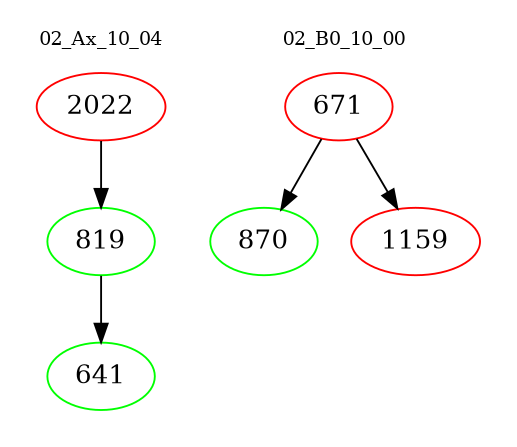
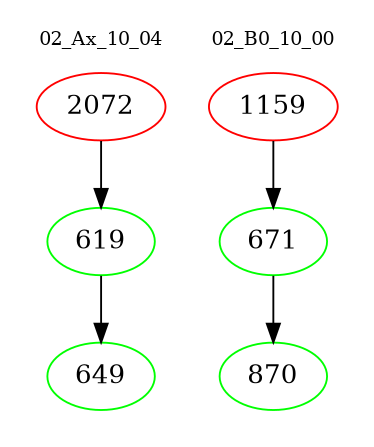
node "2022": label "2022" -> "2072"
node "671": color red -> green
edge "671" -> "1159": reversed
node "819": label "819" -> "619"
node "641": label "641" -> "649"
